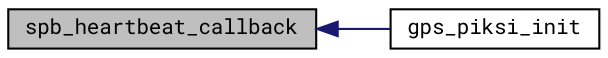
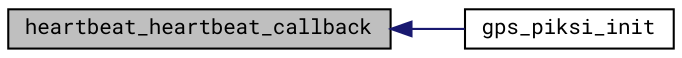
node "spb_heartbeat_callback": label "spb_heartbeat_callback" -> "heartbeat_heartbeat_callback"
